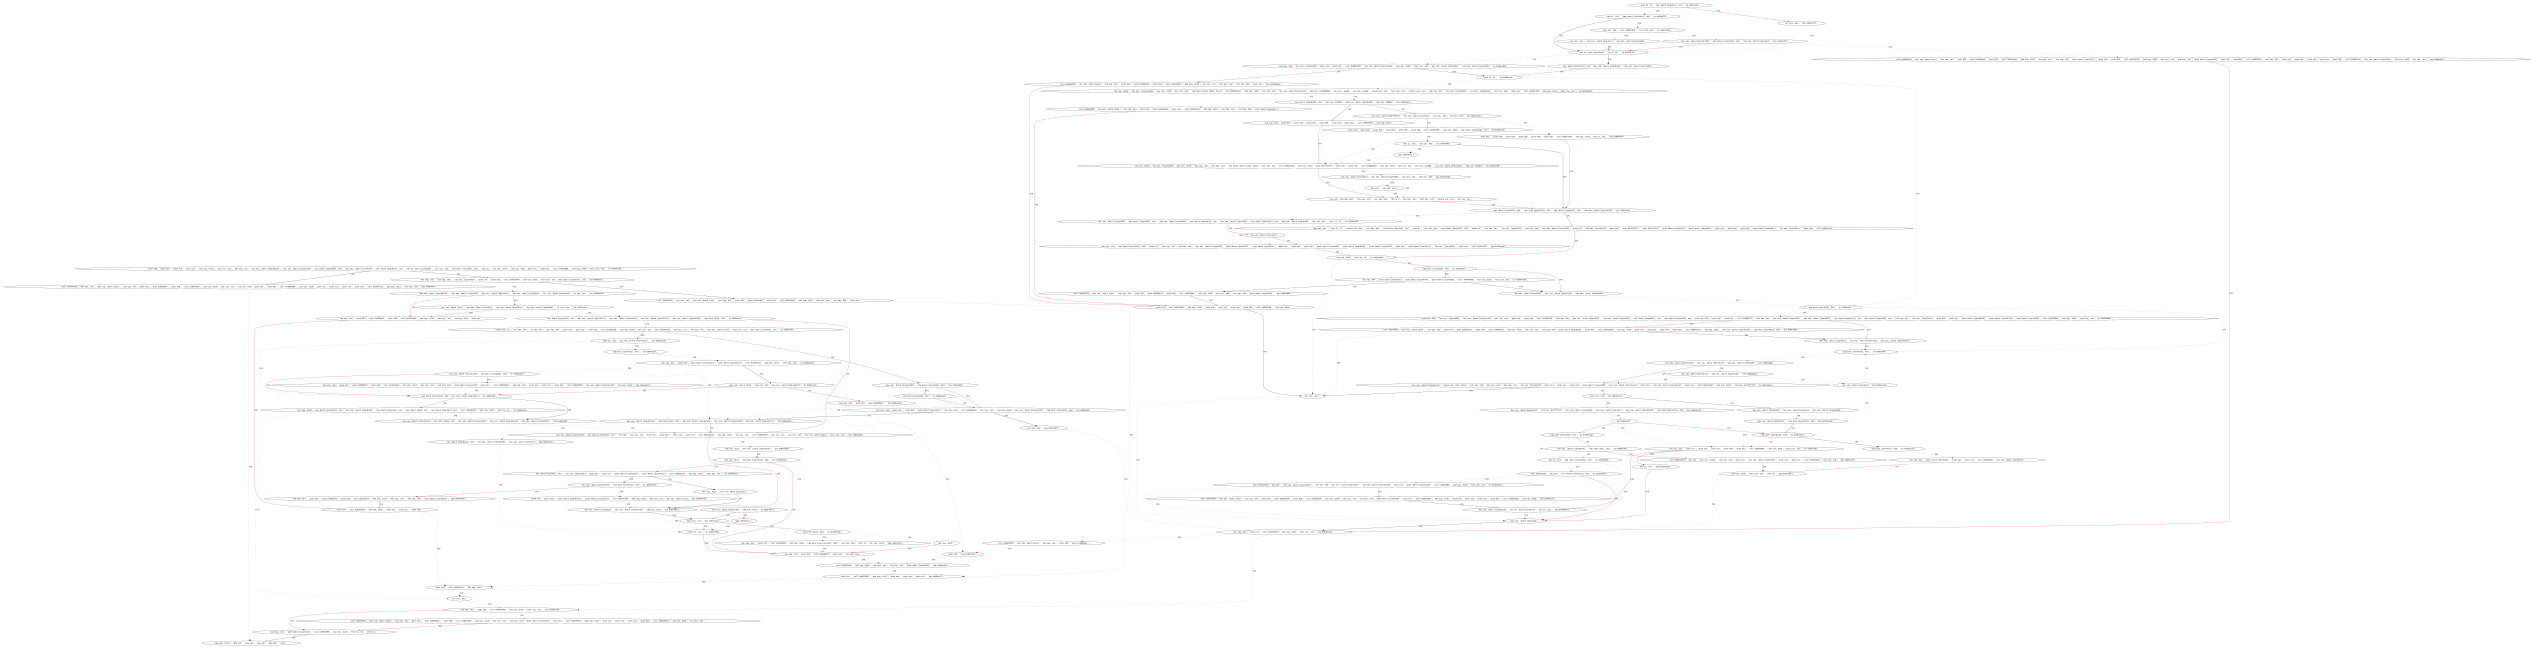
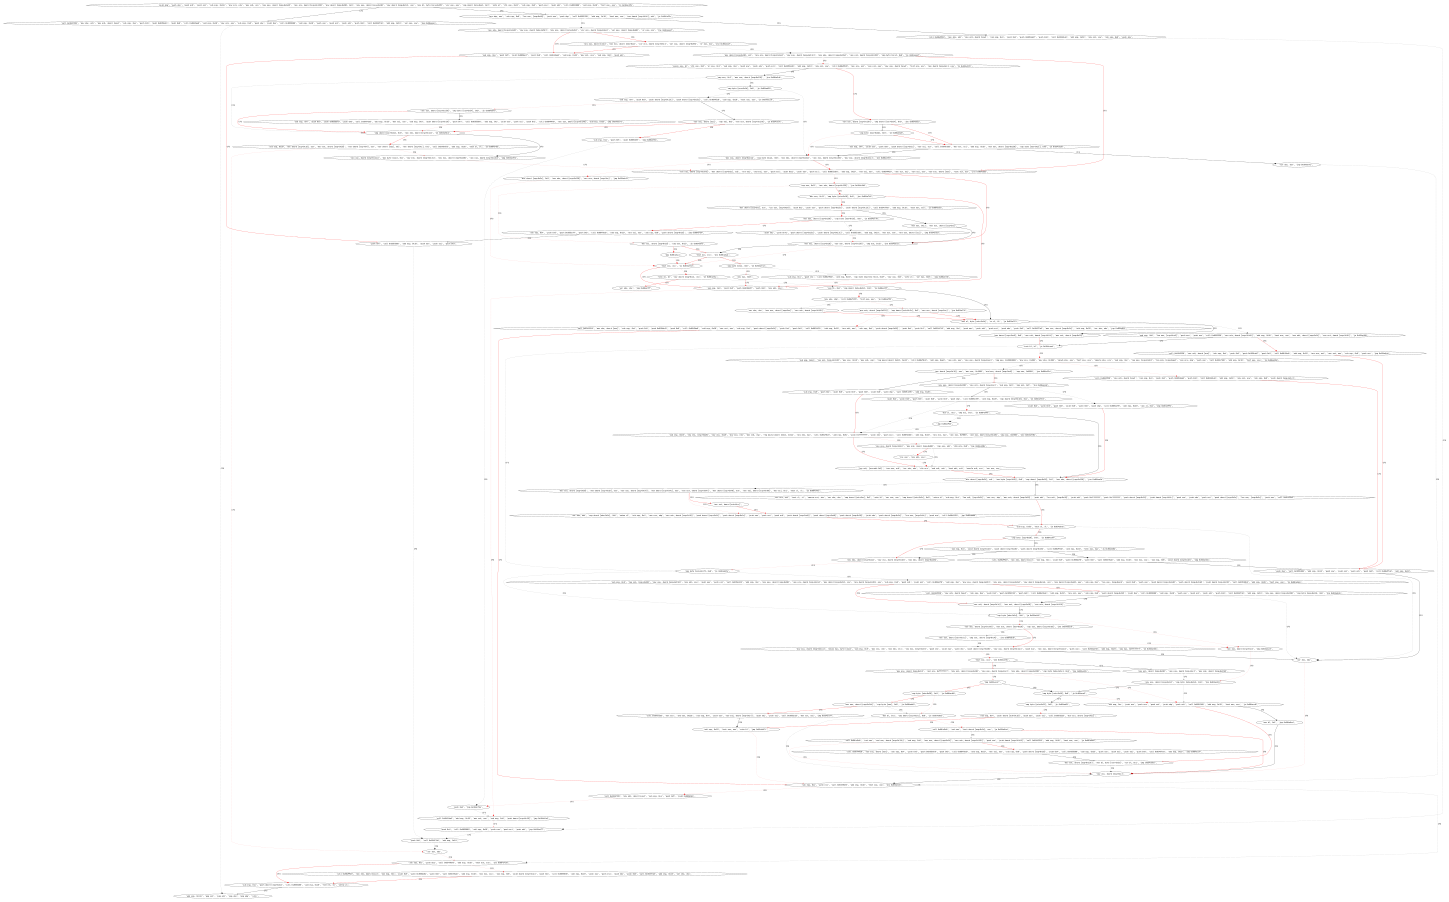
edge "'xor ebx, ebx', 'jmp 0x804e79f'," -> "'mov al, byte [edx+0x1d]', 'or al, bl', 'je 0x804e7f5',": removed, label "CFG"
node "'jmp 0x604e933',": label "'jmp 0x604e933'," -> "'jmp 0x804e933',"
edge "'test ecx, ecx', 'js 0x804e748'," -> "'test bl, bl', 'mov dword [esp+0xc], ecx', 'je 0x804e76c',": added, label "CFG"
edge "'mov eax, dword [esp+0xc]', 'jmp 0x804eca5'," -> "'cmp byte [edx+0x1d], 0x0', 'je 0x804eb9f',": reversed
edge "'jmp 0x804ecaf'," -> "'cmp byte [edx+0x18], 0x0', 'je 0x804ece2',": color red -> black
edge "'cmp byte [edx+0x18], 0x0', 'je 0x804ece2'," -> "'cmp byte [edx+0x31], 0x0', 'je 0x804ed2f',": arrowhead diamond -> tee
edge "'mov bl, 0x1', 'jmp 0x804e8ed'," -> "'mov ecx, dword [esp+0xc]',": color red -> black
